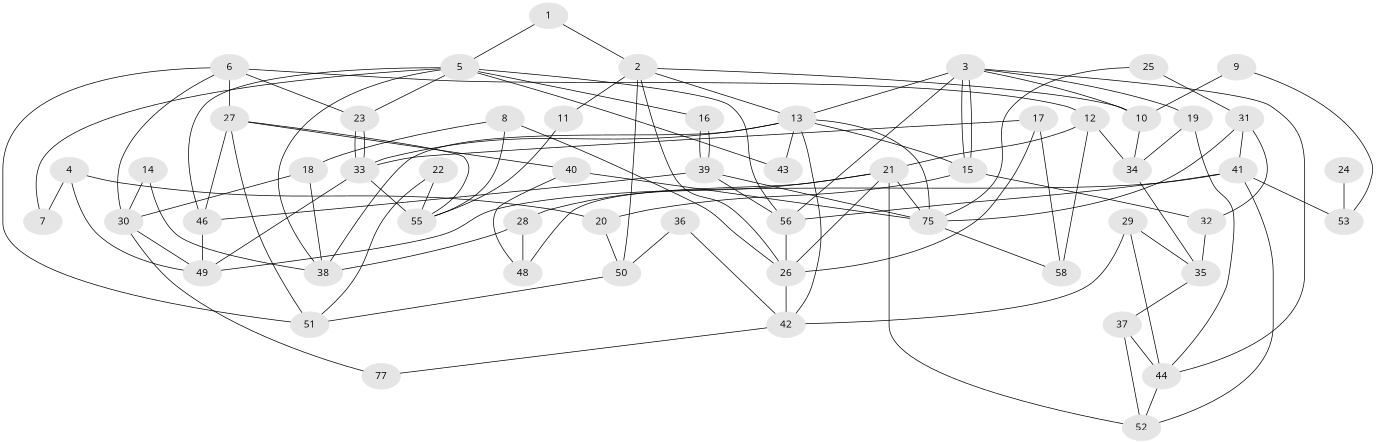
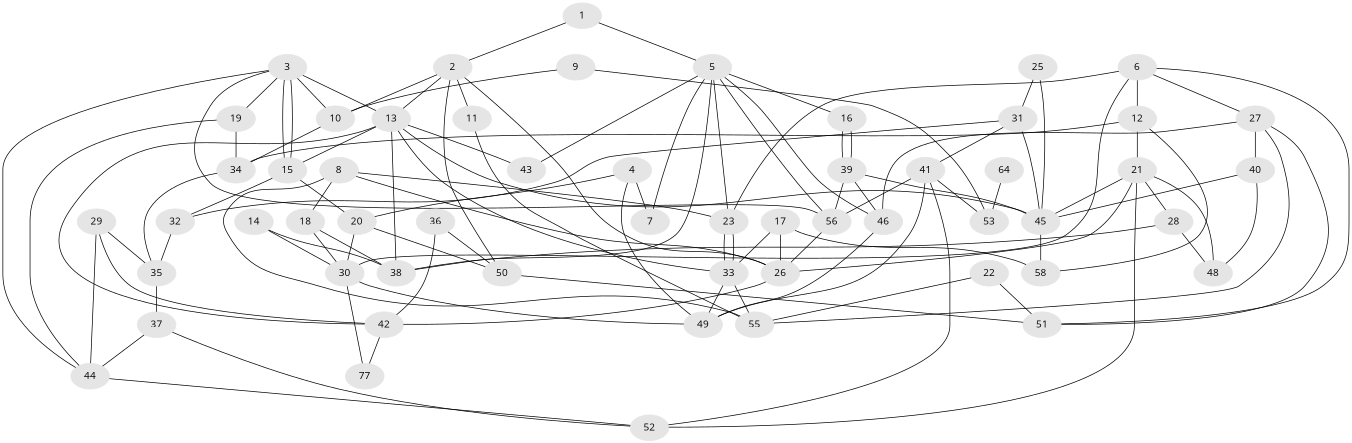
node "24": label "24" -> "64"
edge "8" -- "23": added
node "75": label "75" -> "45"
edge "20" -- "30": added
